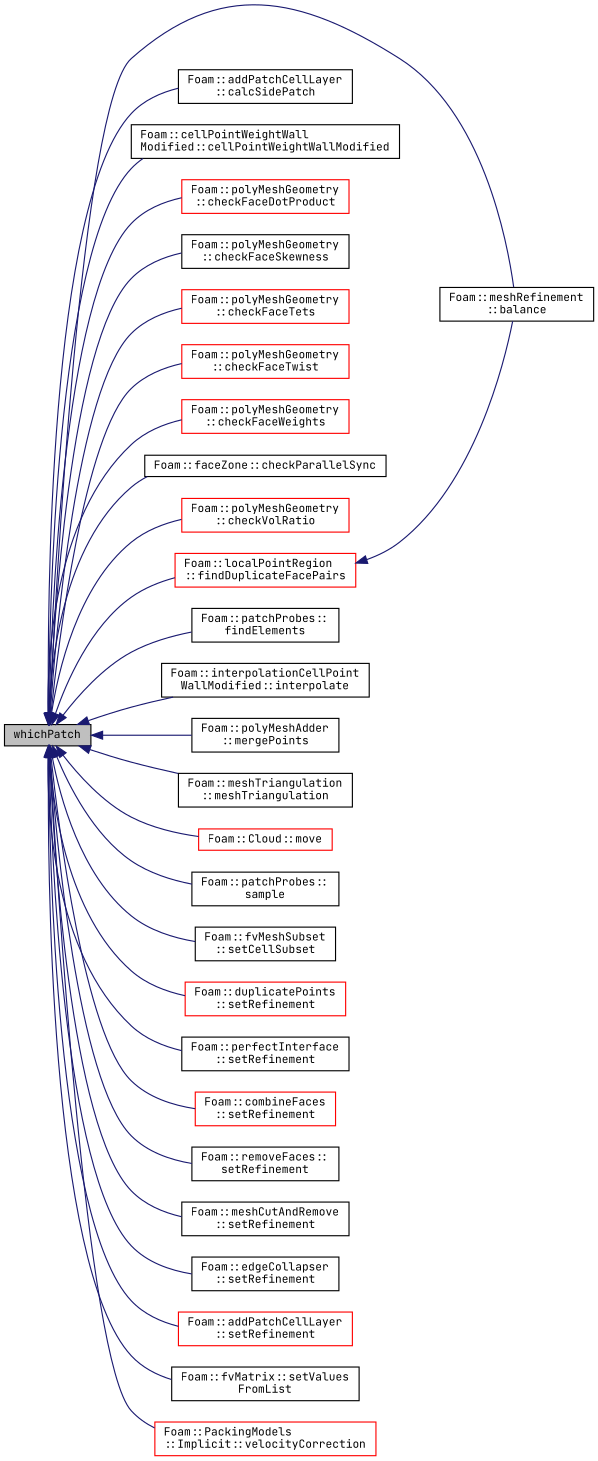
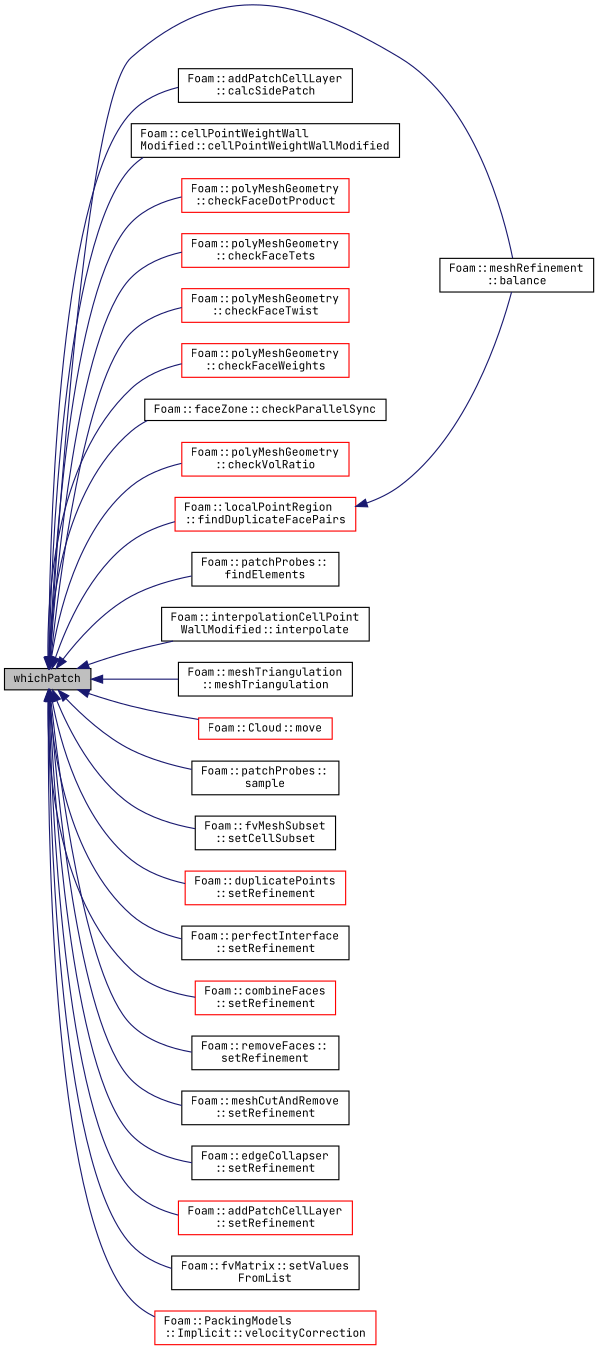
node "Foam::polyMeshGeometry ::checkFaceSkewness": removed
node "Foam::polyMeshAdder ::mergePoints": removed
